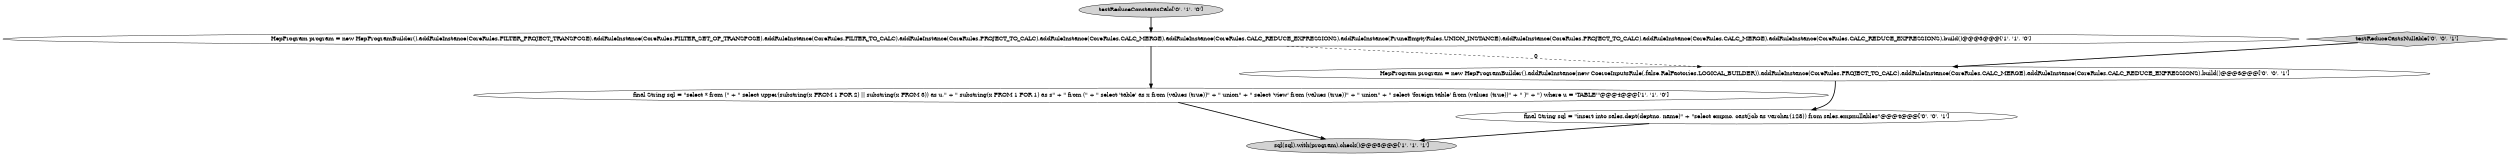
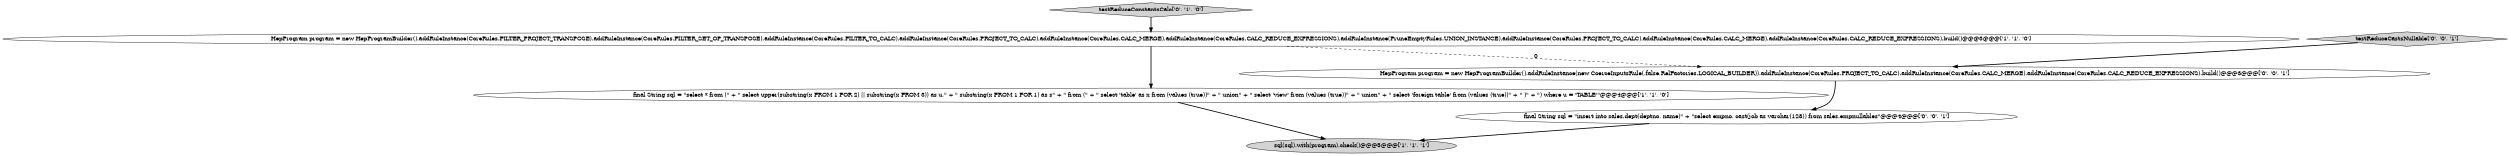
node "testReduceConstantsCalc['0', '1', '0']": shape ellipse -> diamond
